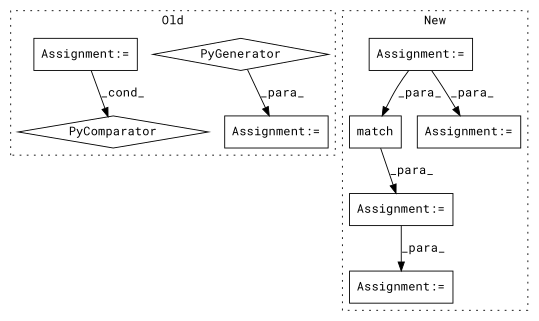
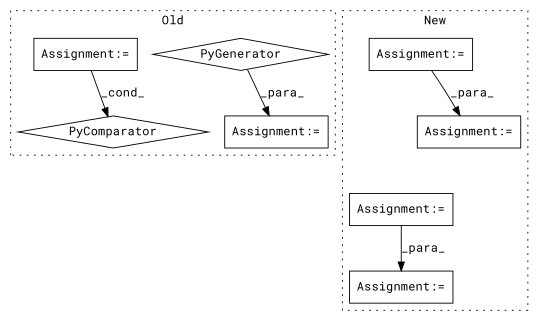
node "match": removed
